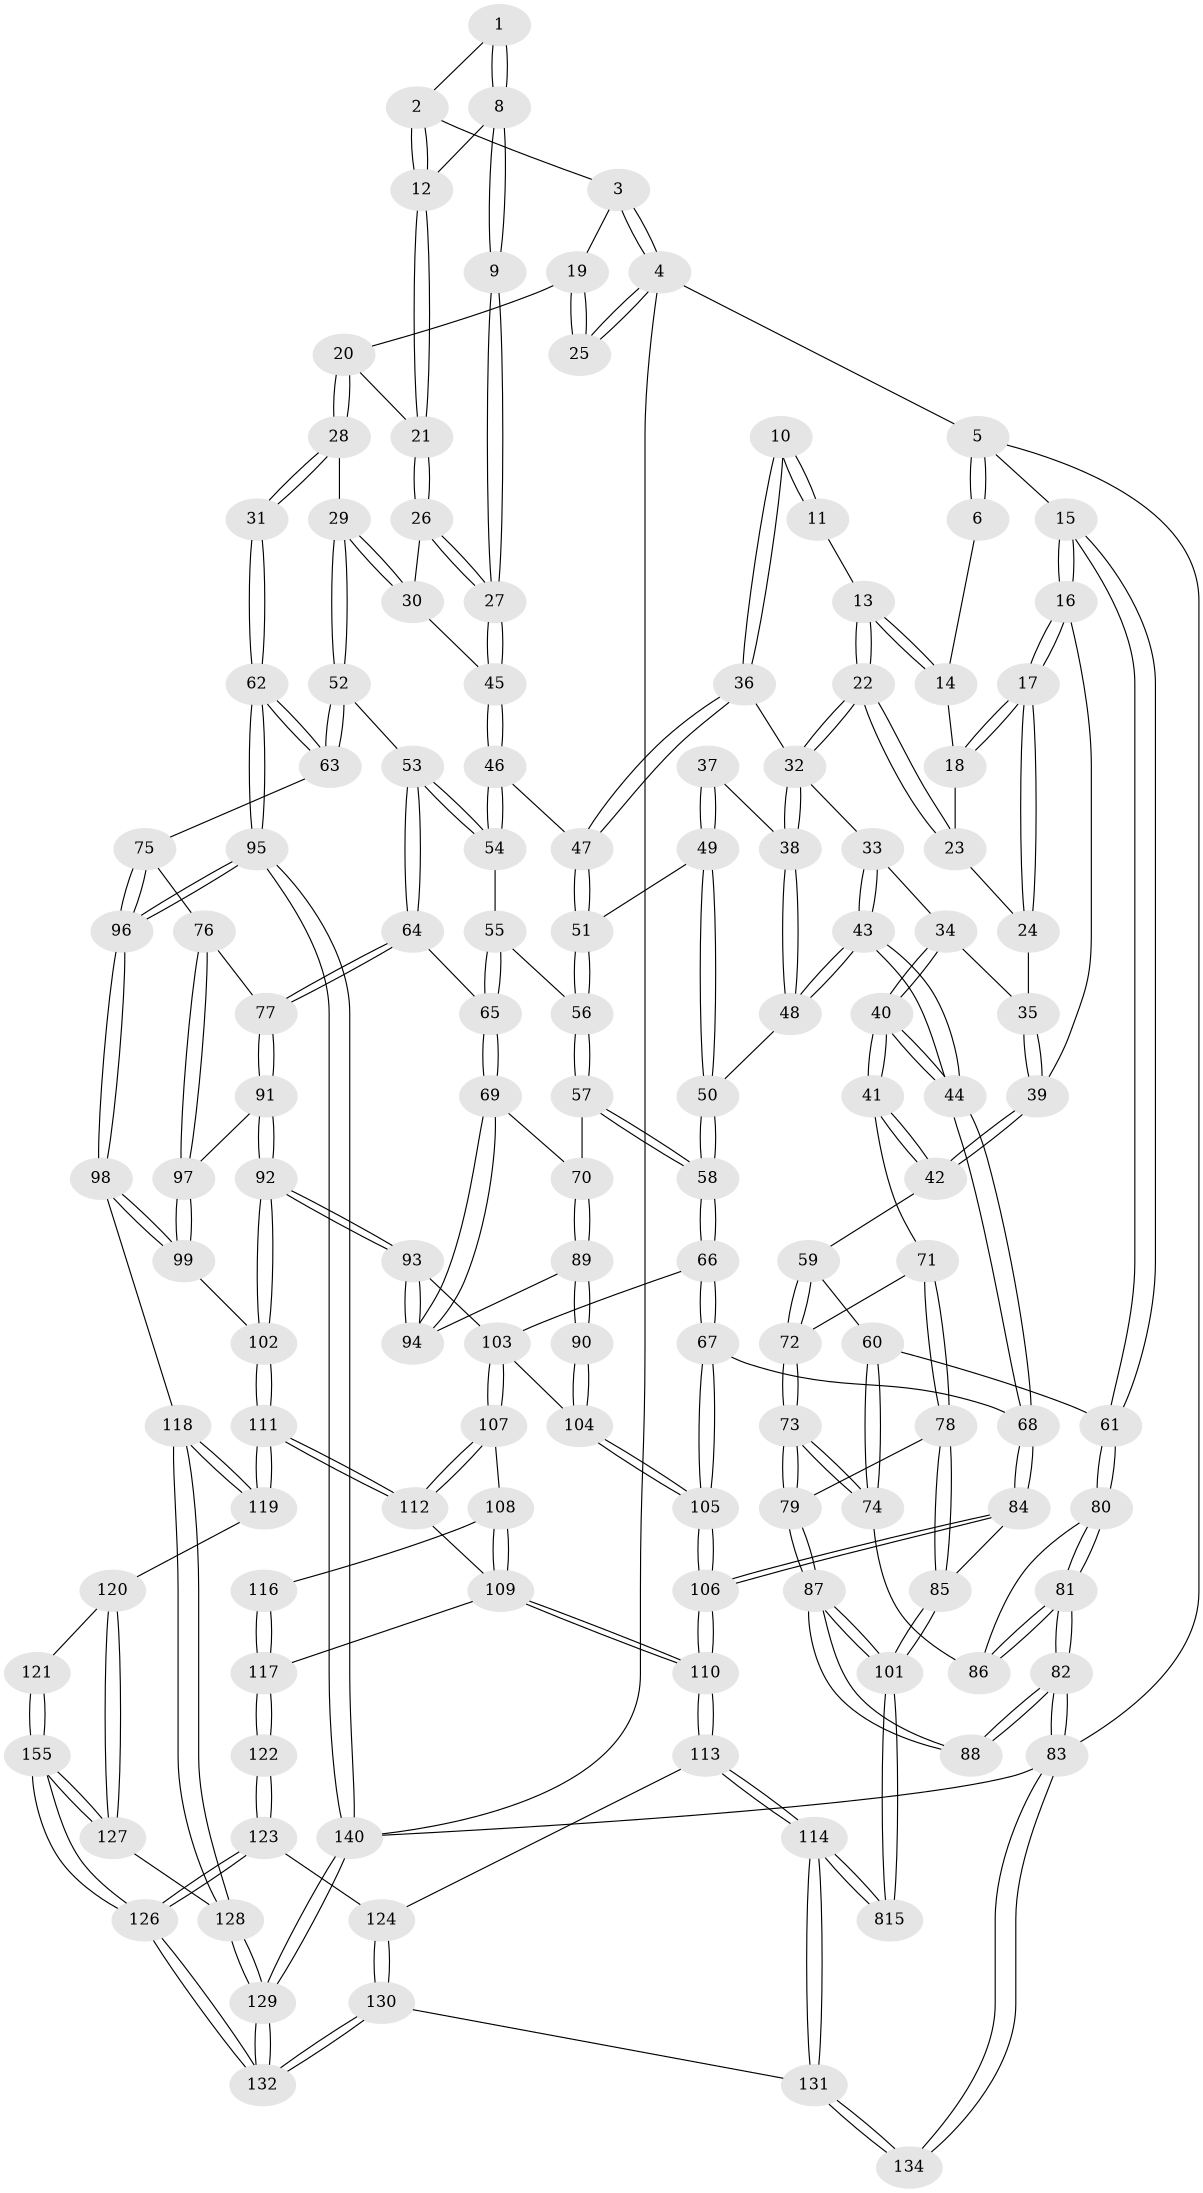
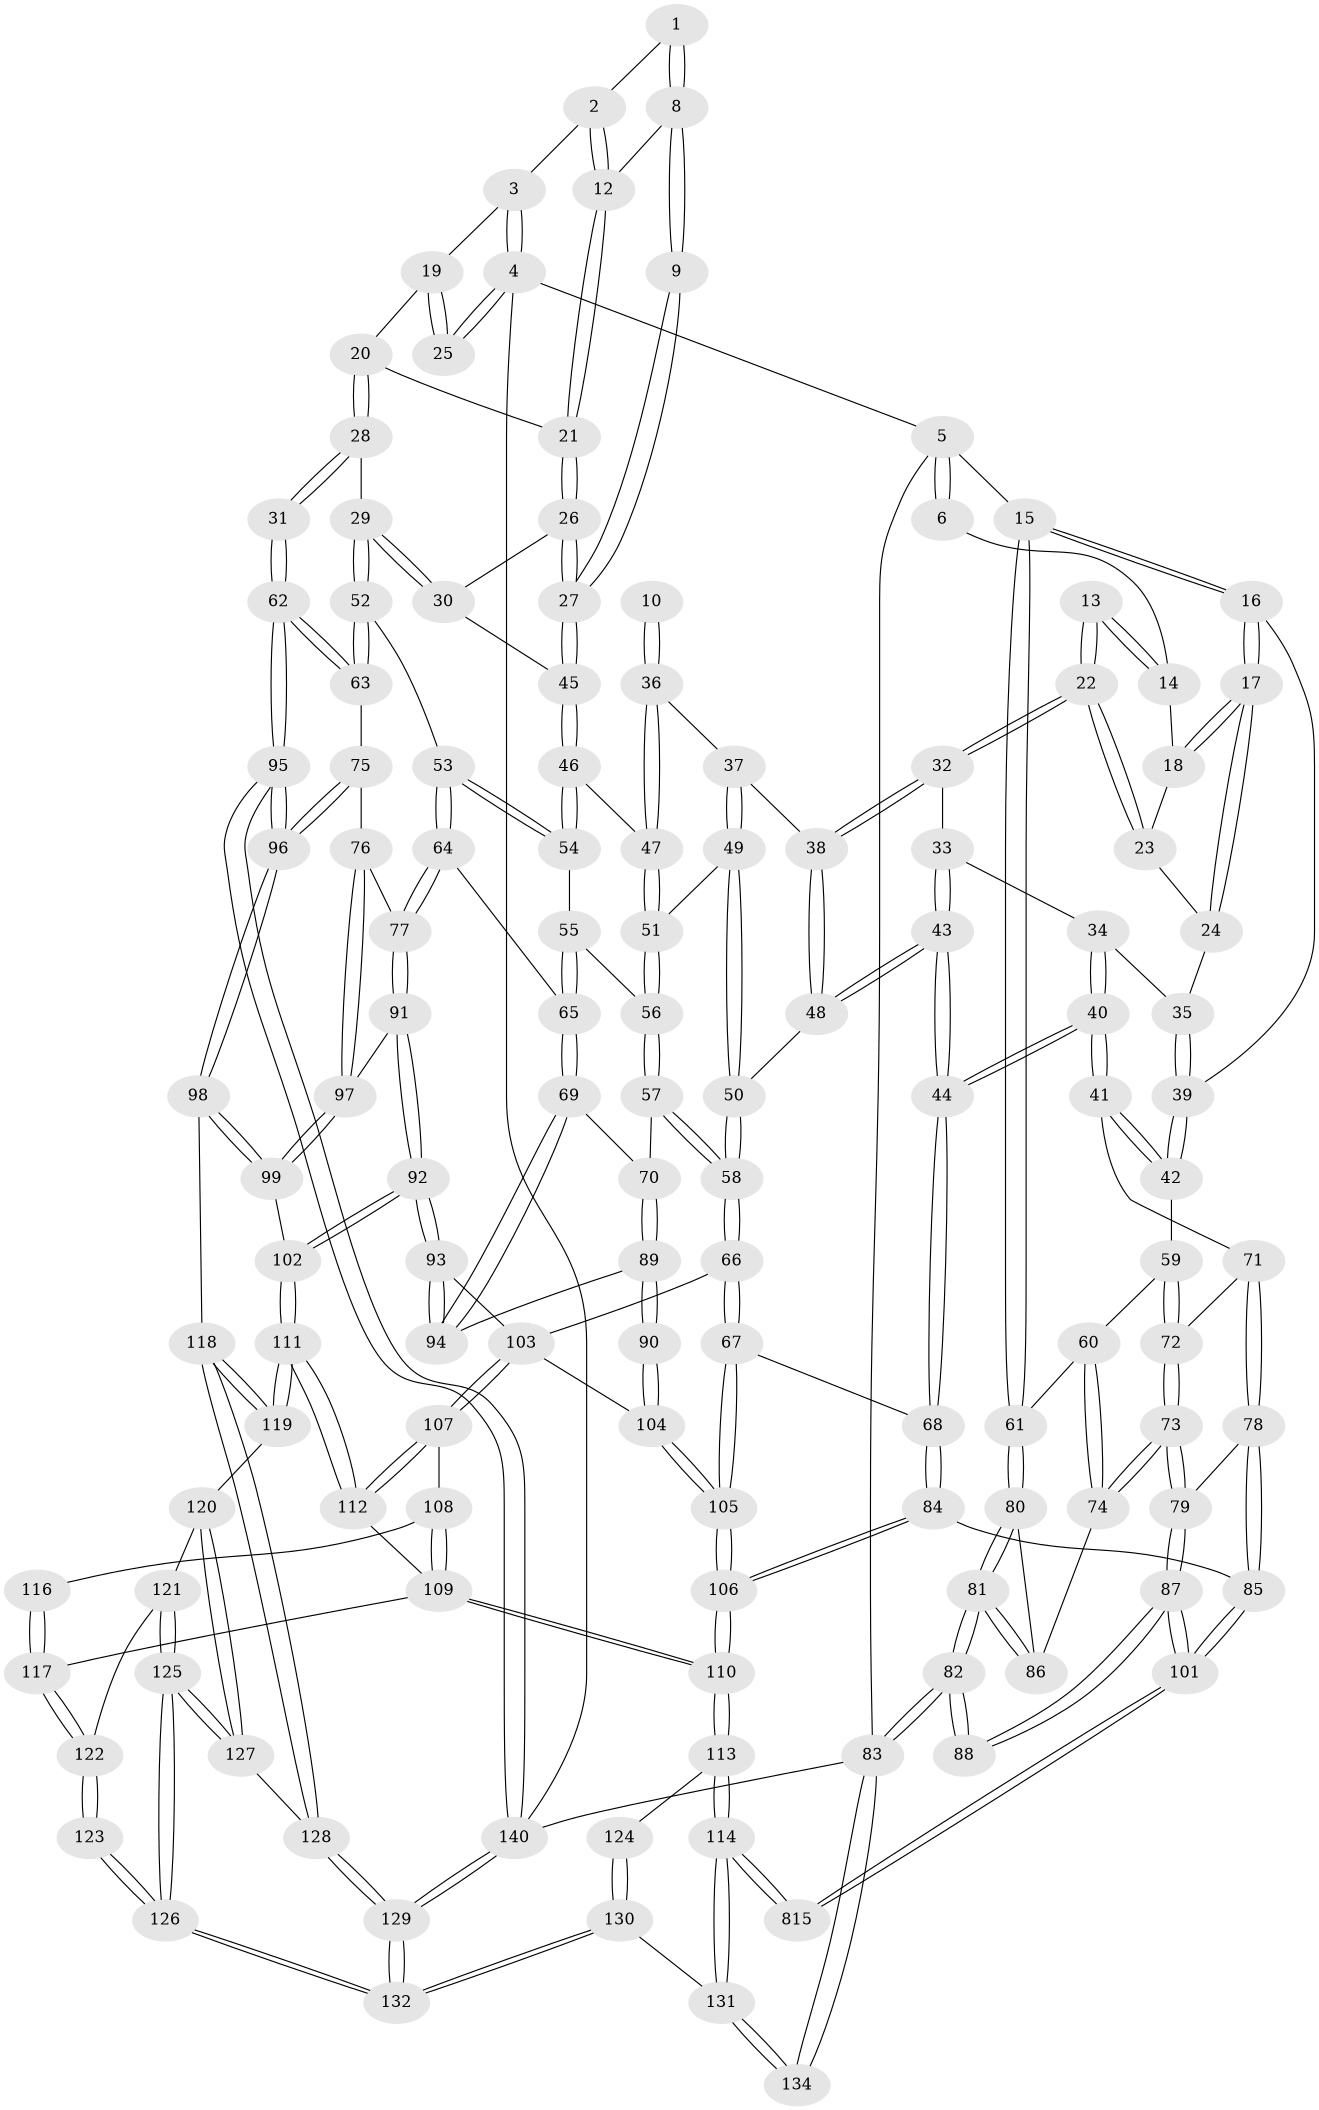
node "11": removed
edge "36" -- "32": now "36" -- "37"
edge "121" -- "122": added
node "155": label "155" -> "125"
edge "123" -- "124": removed
